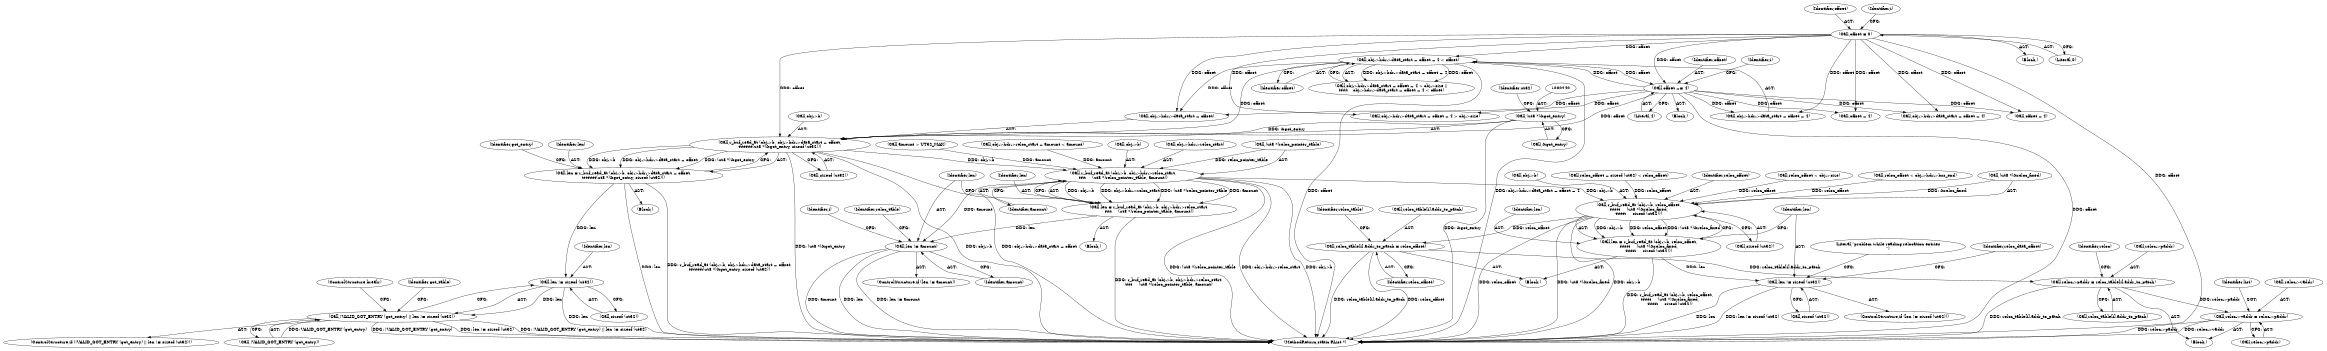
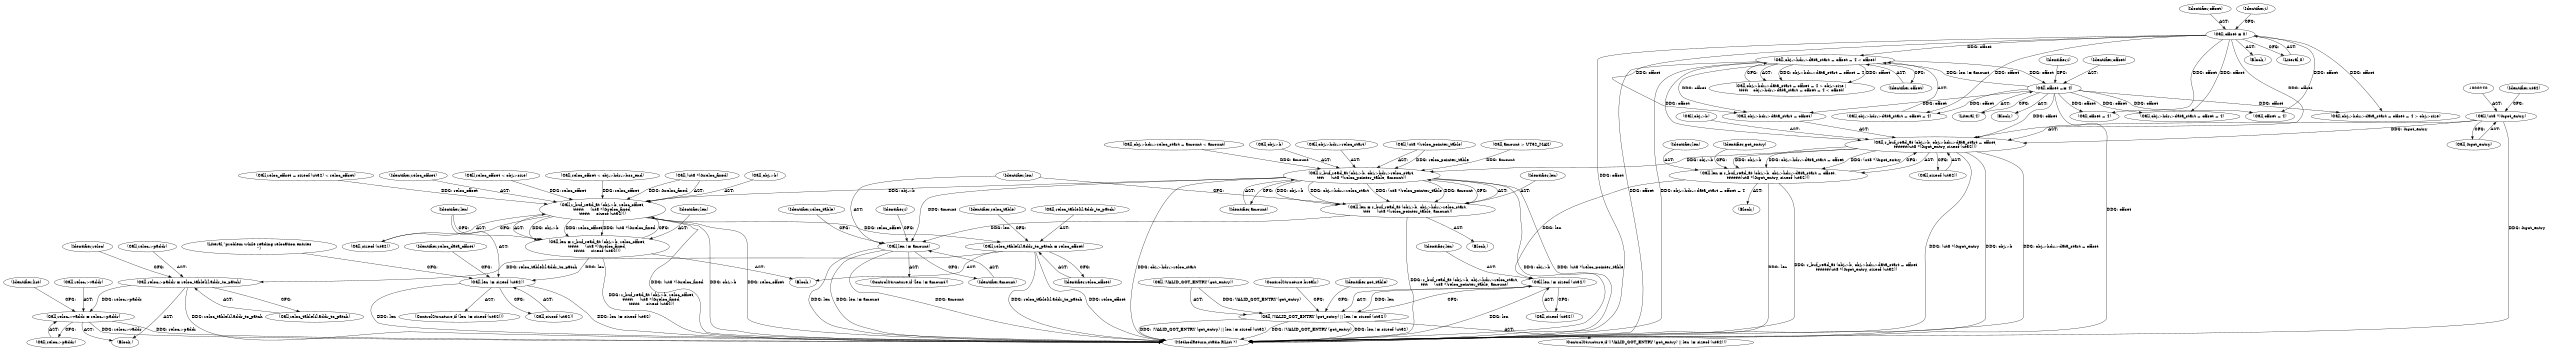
edge "(Call,offset = 0)" -> "(Call,offset += 4)": removed, label "DDG: offset"
edge "(Call,offset += 4)" -> "(Call,obj->hdr->data_start + offset + 4 < offset)": label "DDG: offset" -> "DDG: len != amount"
edge "(Identifier,list)" -> "(Call,reloc->vaddr = reloc->paddr)": label "GOT: " -> "CFG: "
edge "(Call,!VALID_GOT_ENTRY (got_entry) || len != sizeof (ut32))" -> "(Call,!VALID_GOT_ENTRY (got_entry))": removed, label "CFG:"
